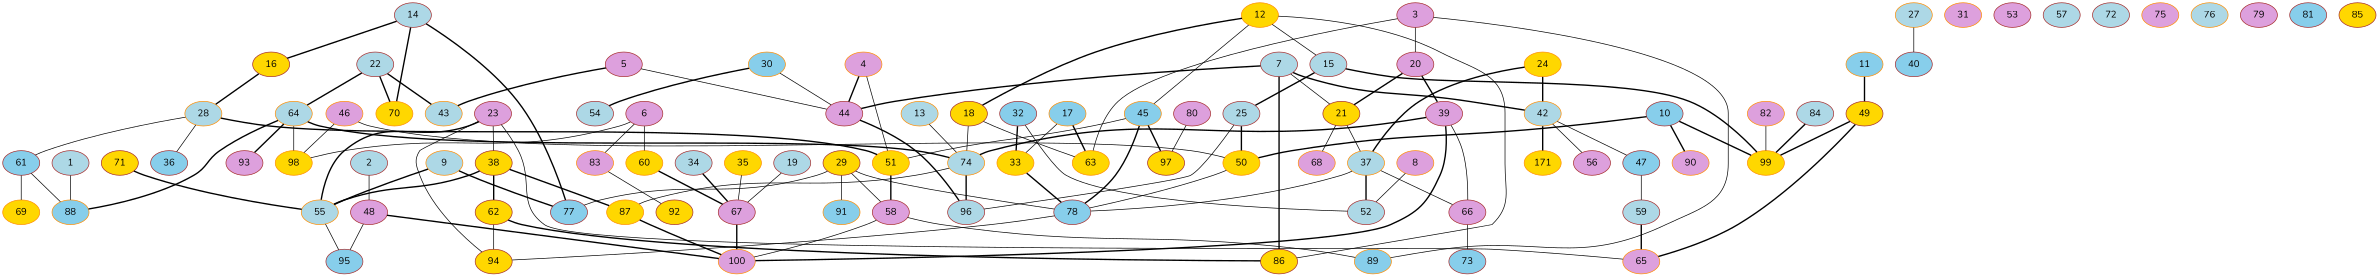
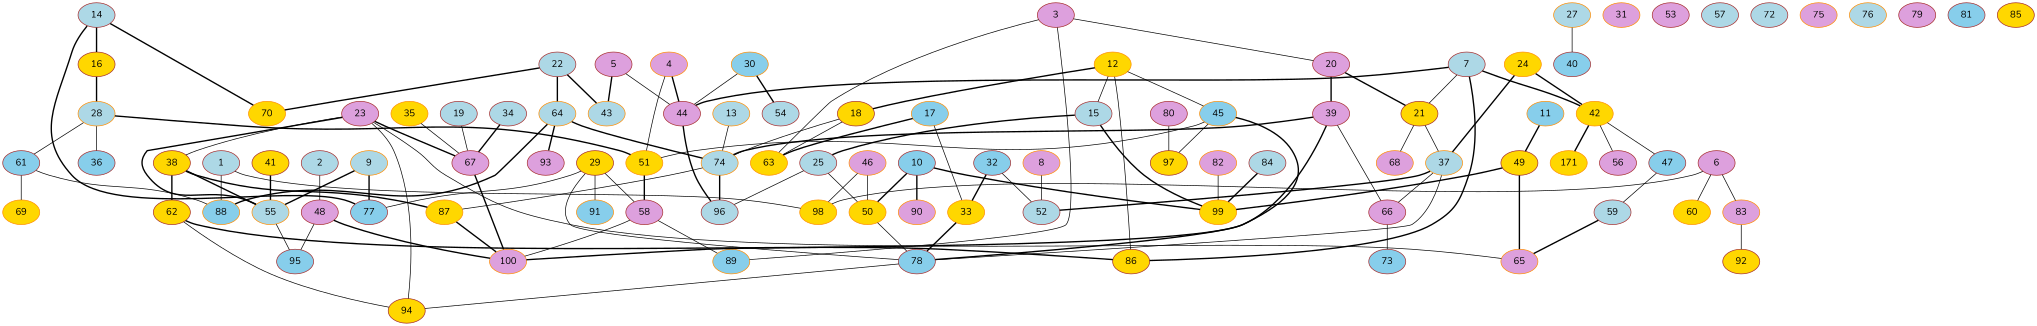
node "42": fillcolor lightblue -> gold
edge "64" -- "98": now "1" -- "98"
edge "45" -- "97": style bold -> solid
edge "25" -- "50": style bold -> solid
node "71": label "71" -> "41"
edge "60" -- "67": now "23" -- "67"
